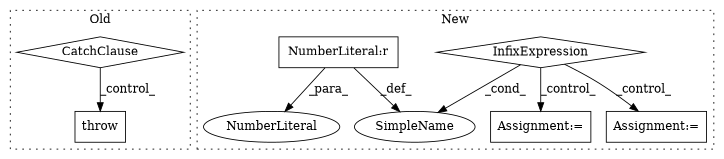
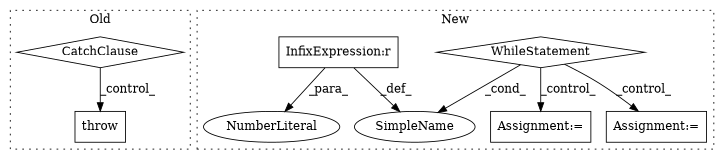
node "NumberLiteral:r": label "NumberLiteral:r" -> "InfixExpression:r"
node "InfixExpression": label "InfixExpression" -> "WhileStatement"
